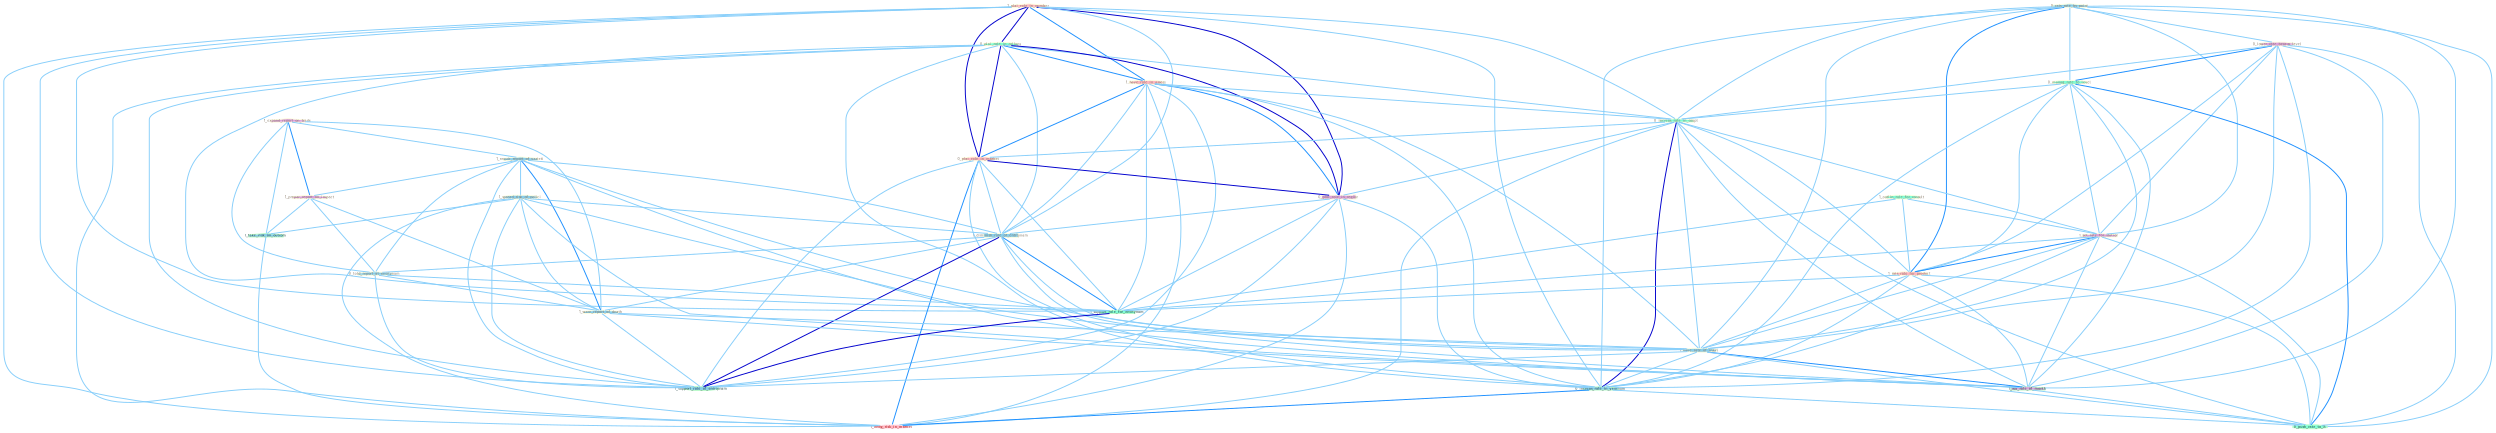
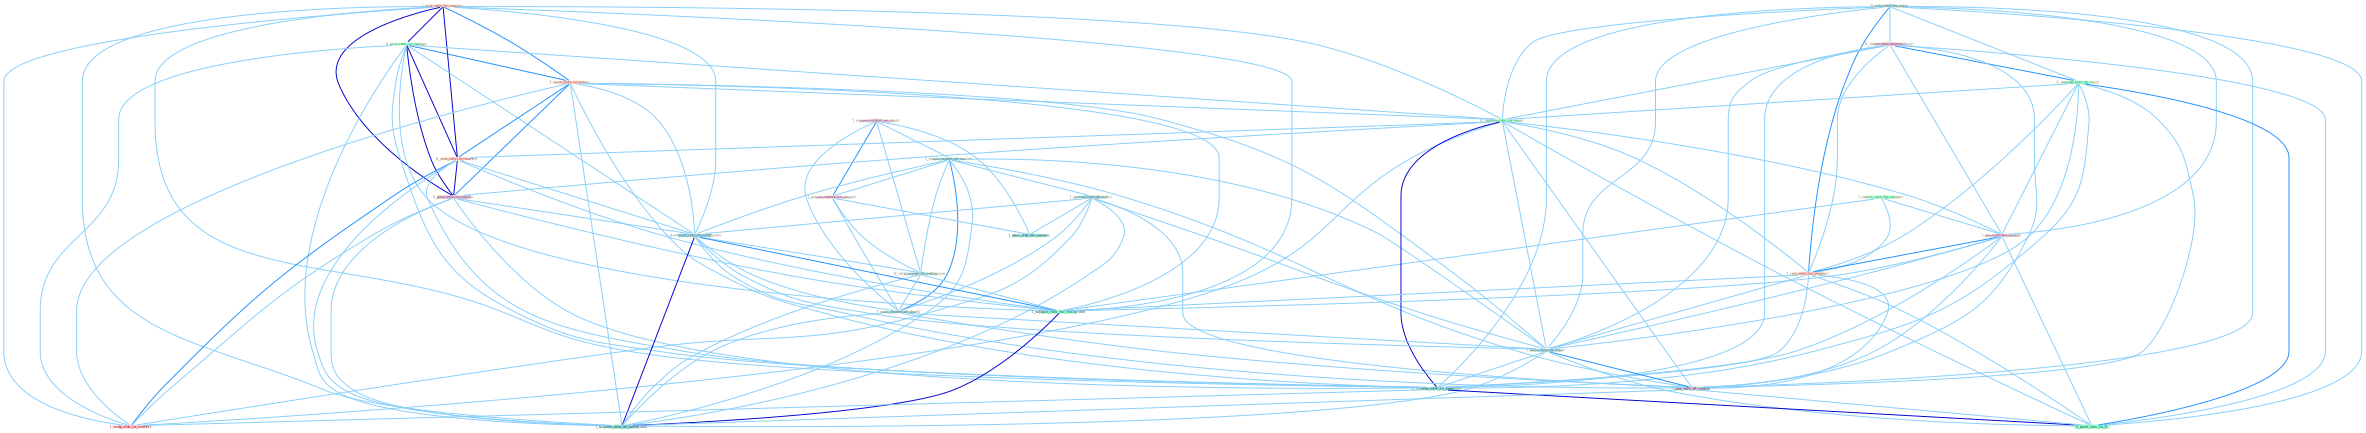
edge "1_wa_rate_of_month" -- "1_support_role_of_entitynam": added
edge "0_increas_rate_in_yearnum" -- "1_hedg_risk_in_market": color #1e90ff -> #87cefa
edge "0_increas_rate_in_yearnum" -- "0_push_rate_to_%": color #87cefa -> #0000cd
edge "1_take_risk_on_outcom" -- "1_hedg_risk_in_market": removed
node "0_push_rate_to_%": shape octagon -> folder
